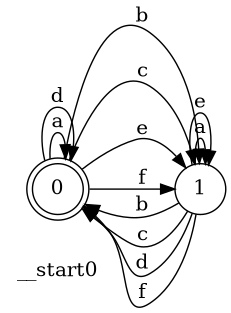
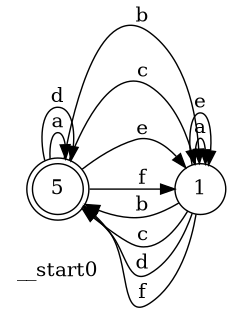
node "0": label "0" -> "5"
